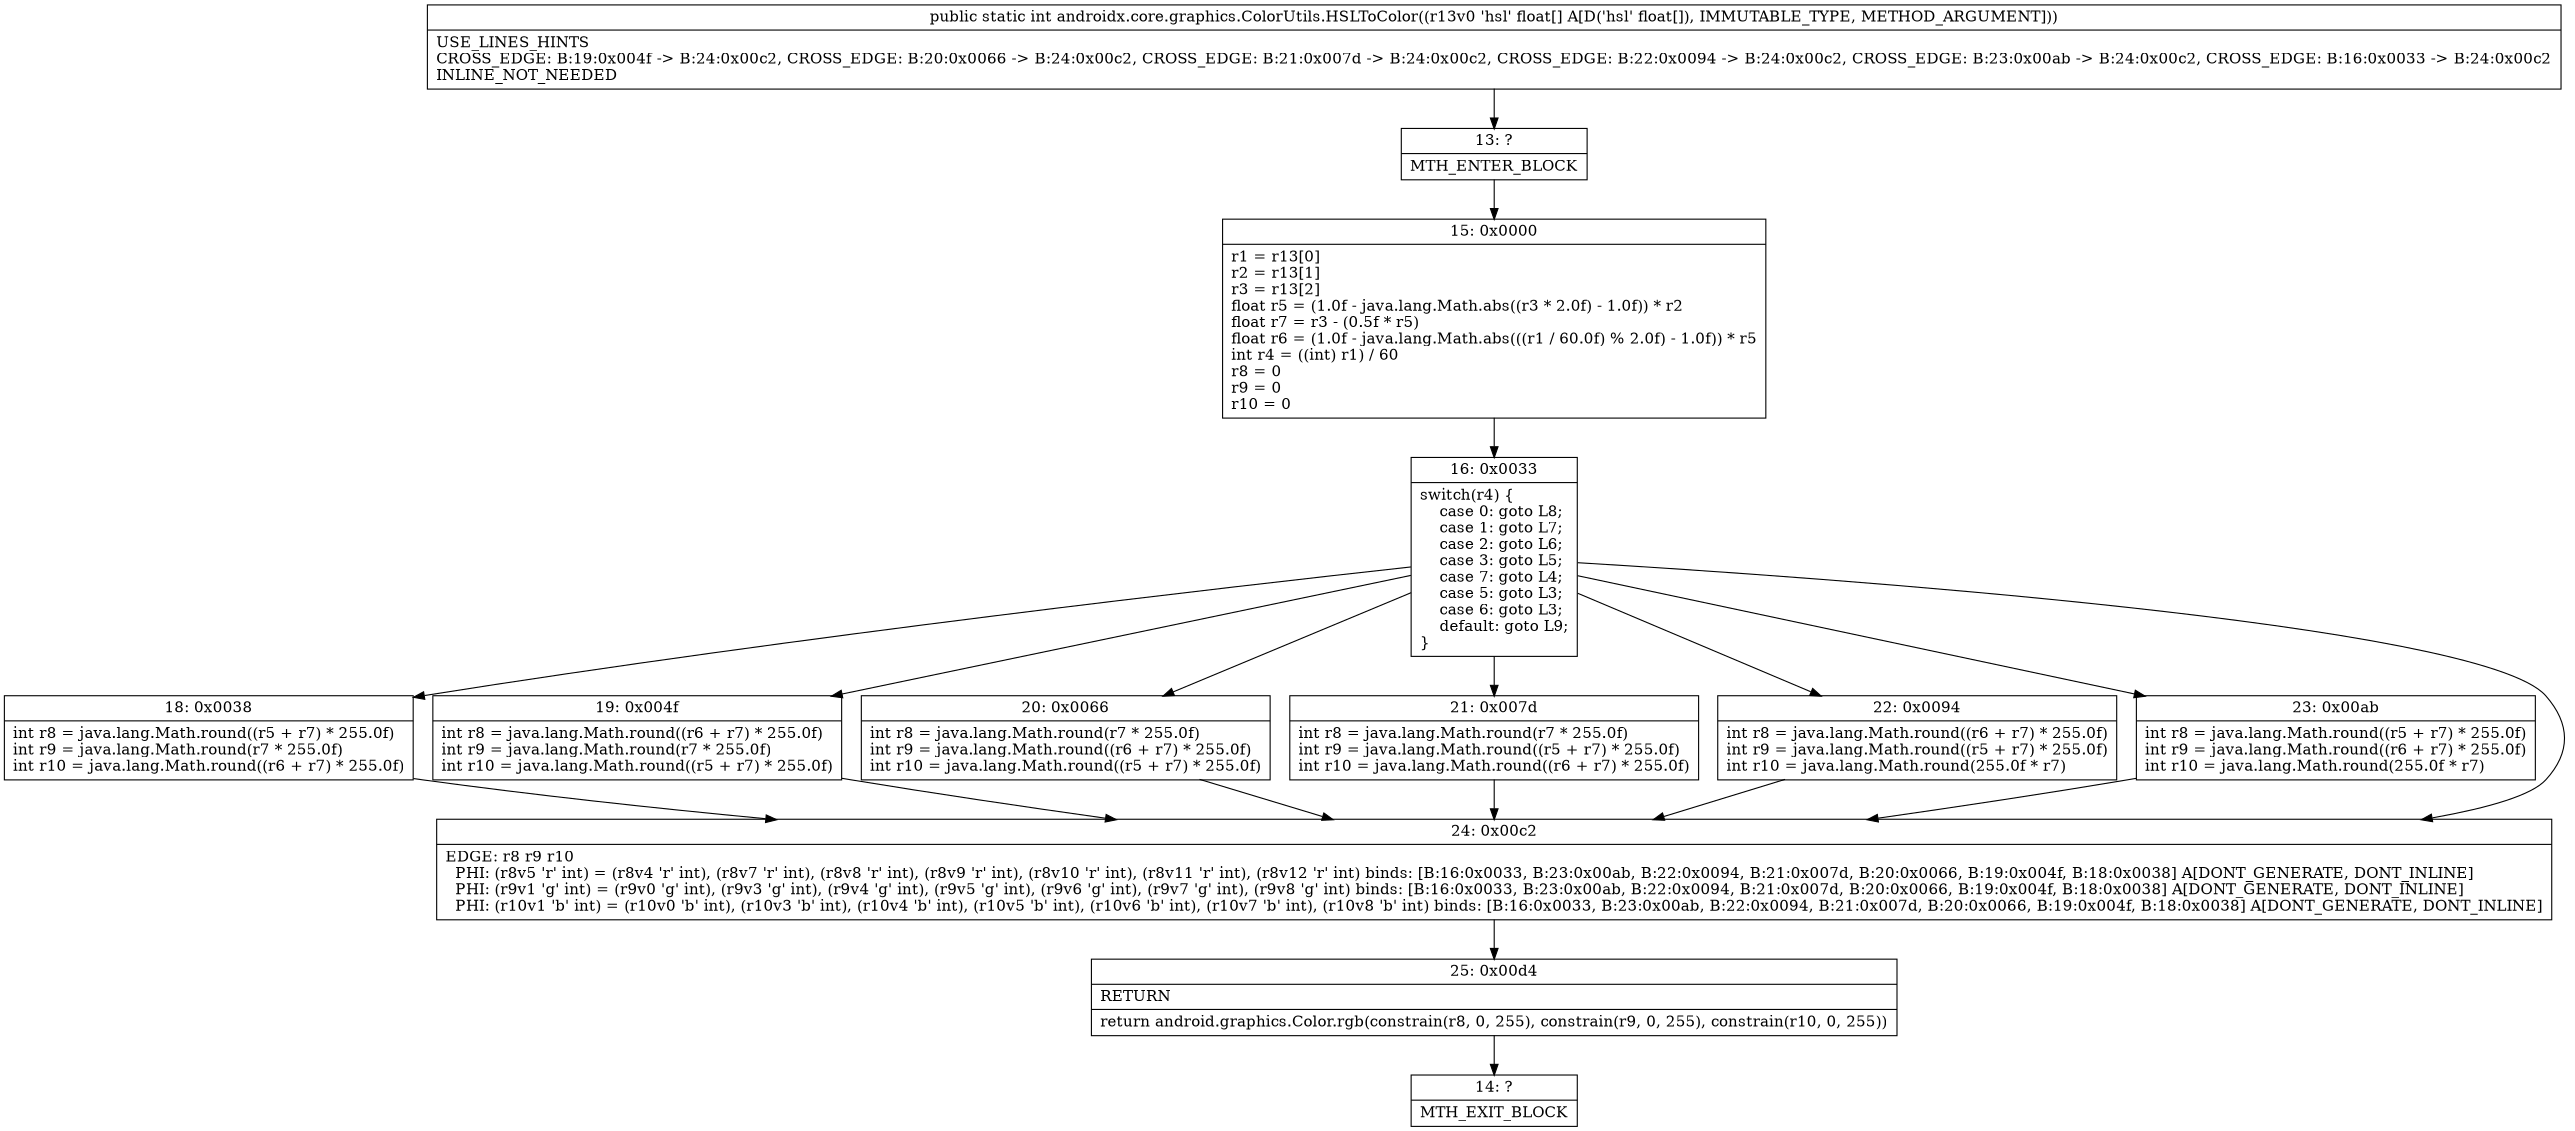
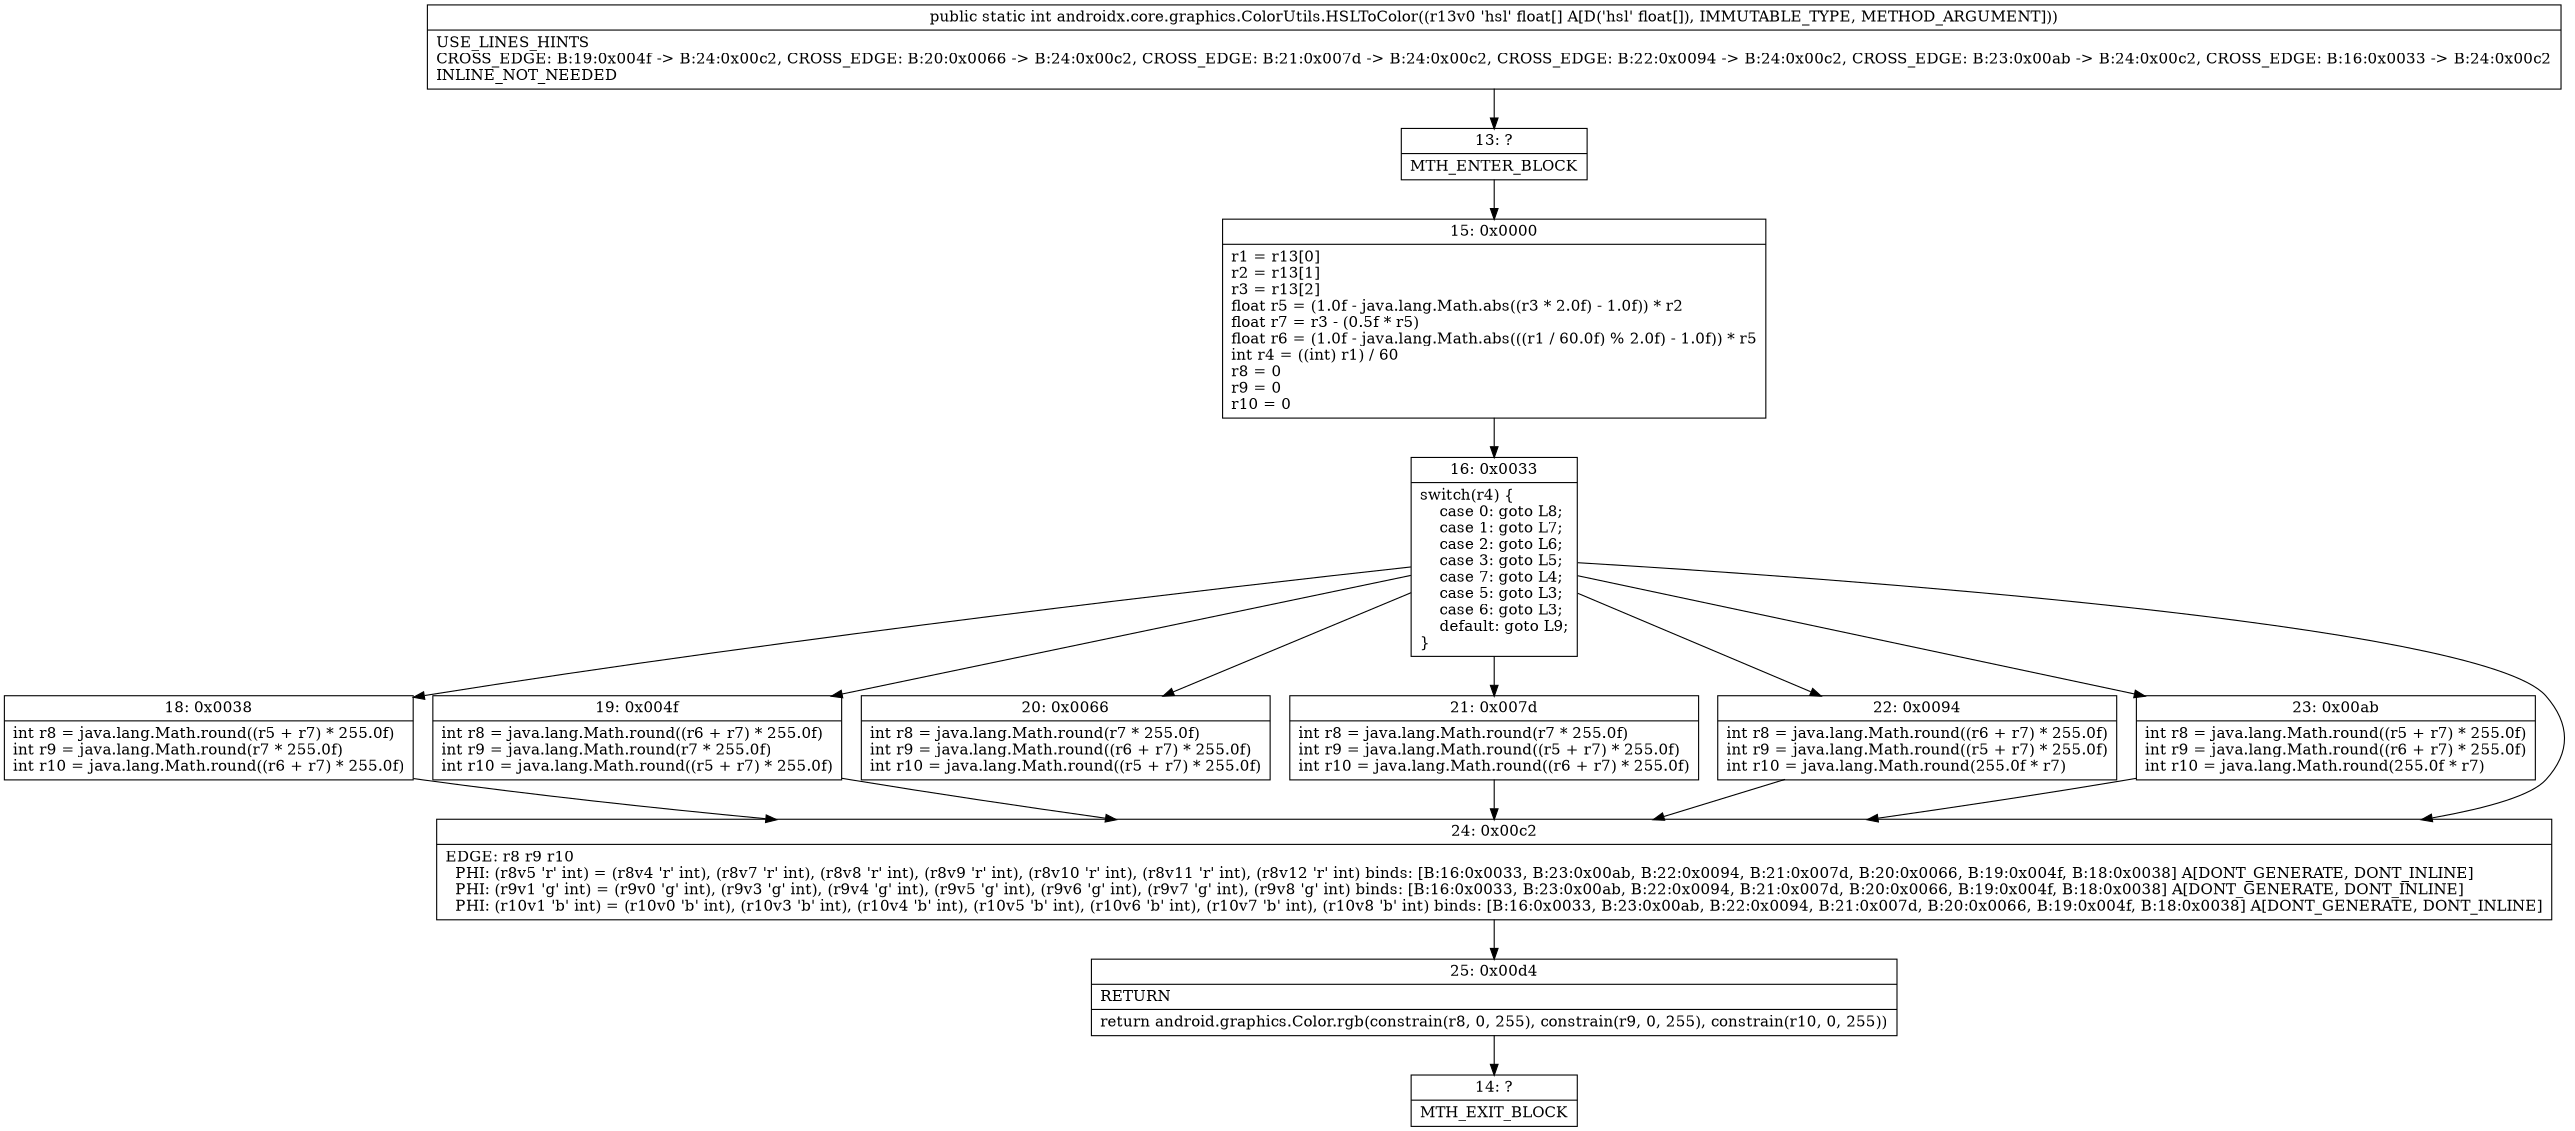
edge "20: 0x0066" -> "24: 0x00c2": removed
